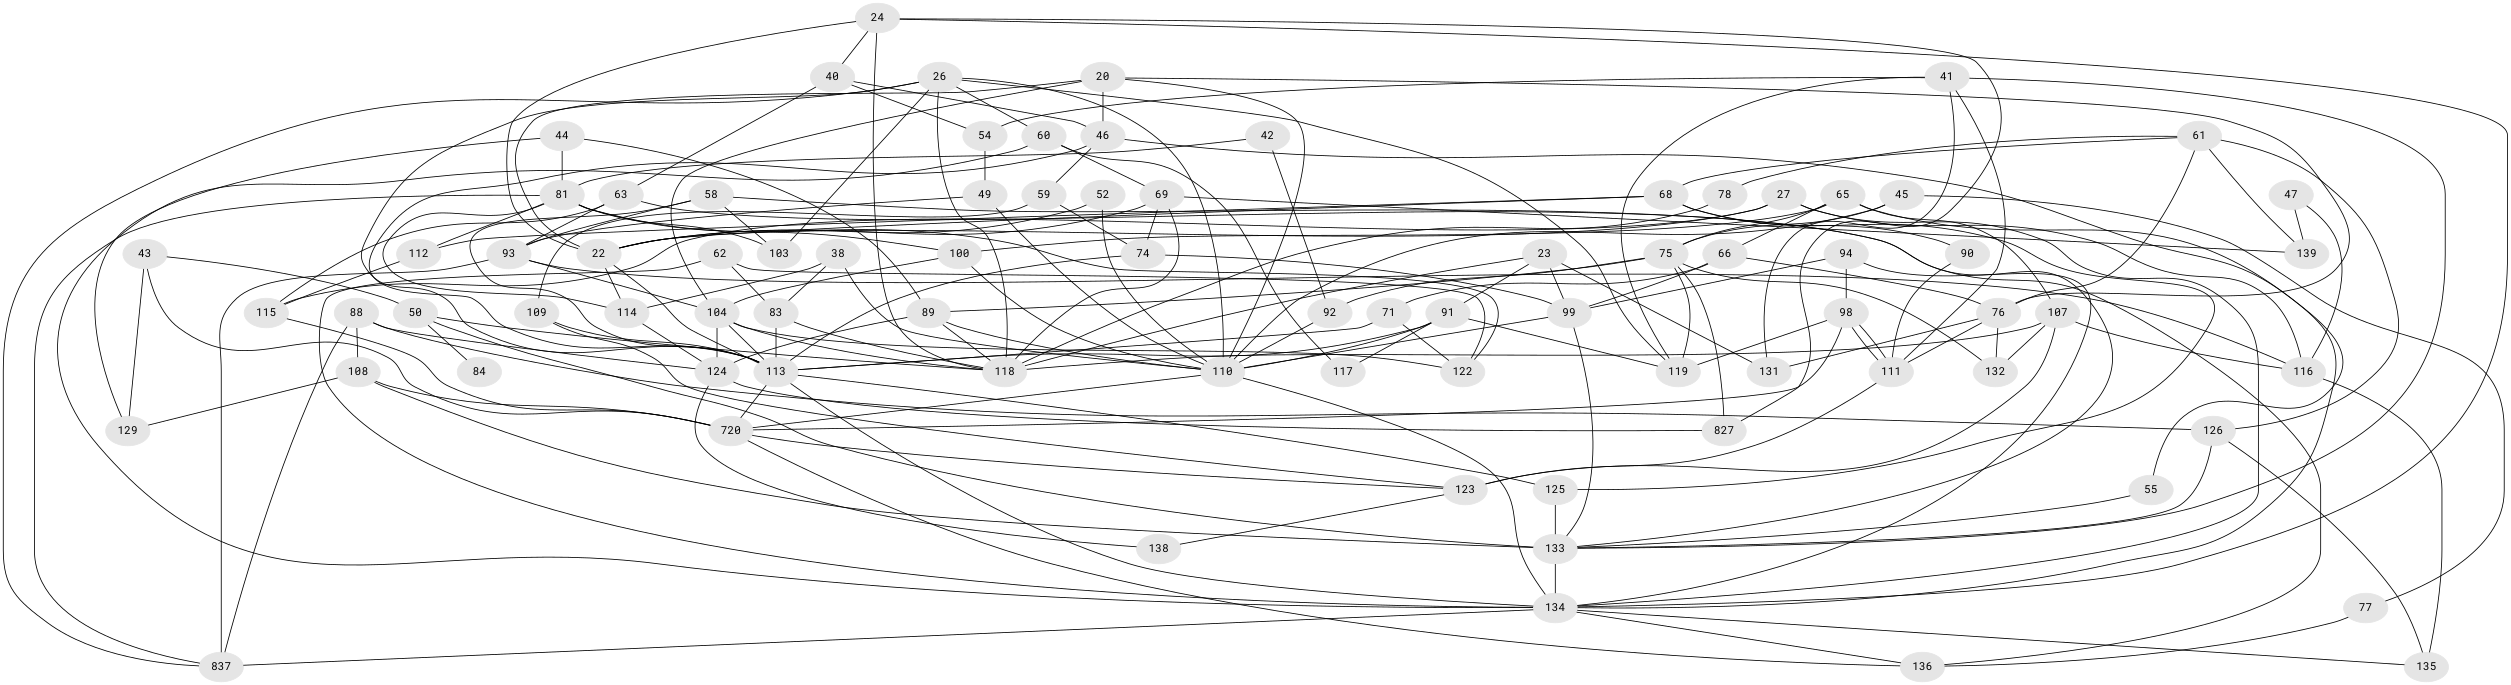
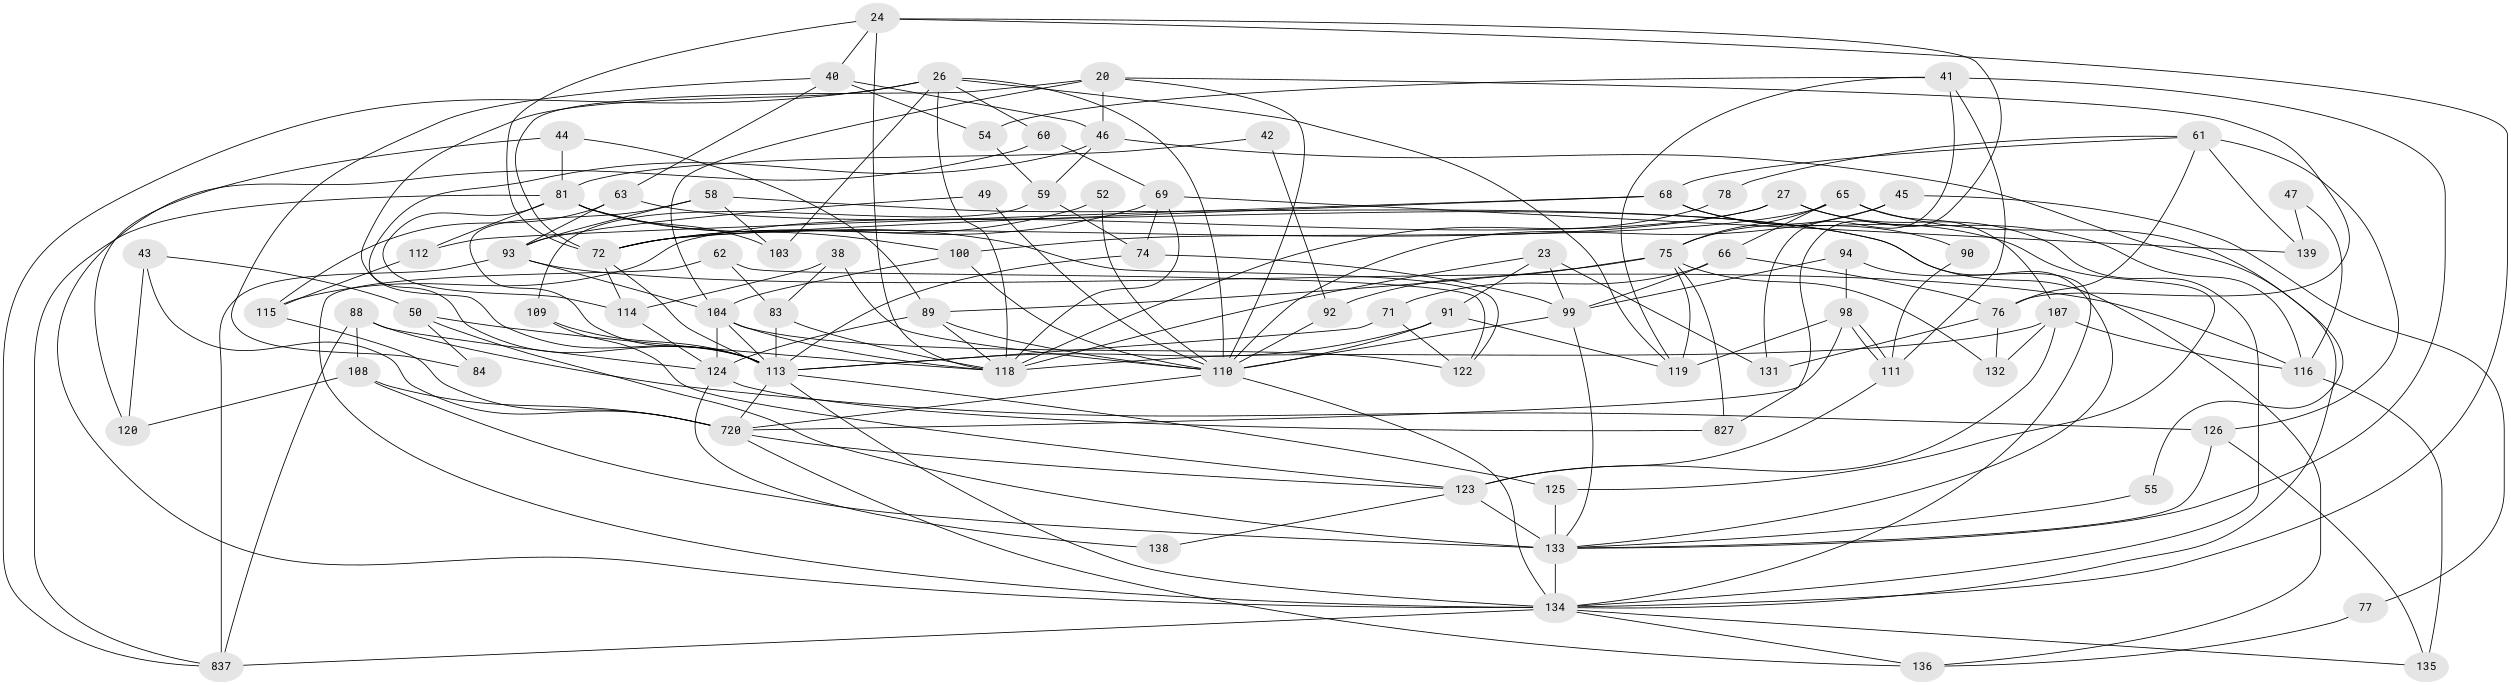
edge "40" -- "84": added
edge "54" -- "49": now "54" -- "59"
node "22": label "22" -> "72"
edge "76" -- "111": removed
node "117": removed
node "129": label "129" -> "120"
edge "123" -- "133": added
